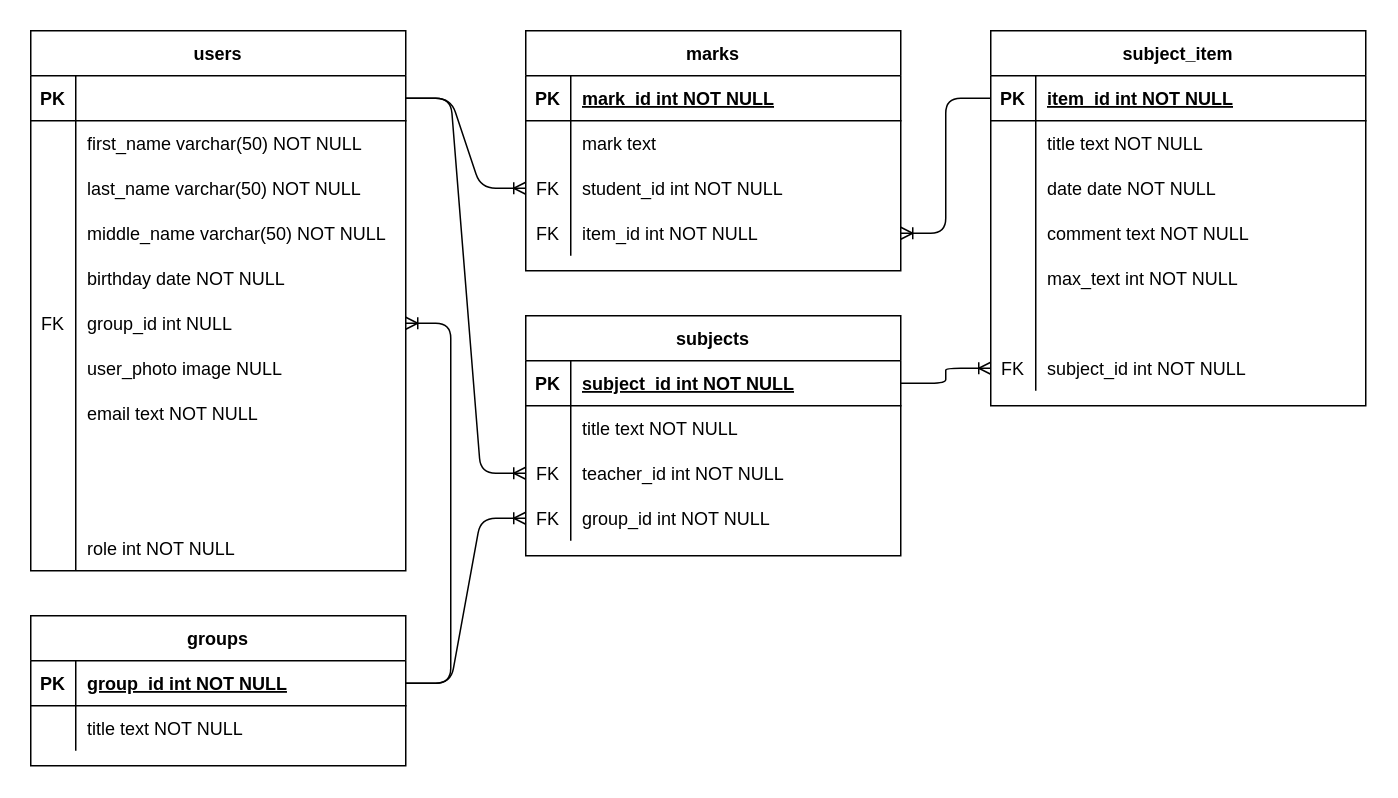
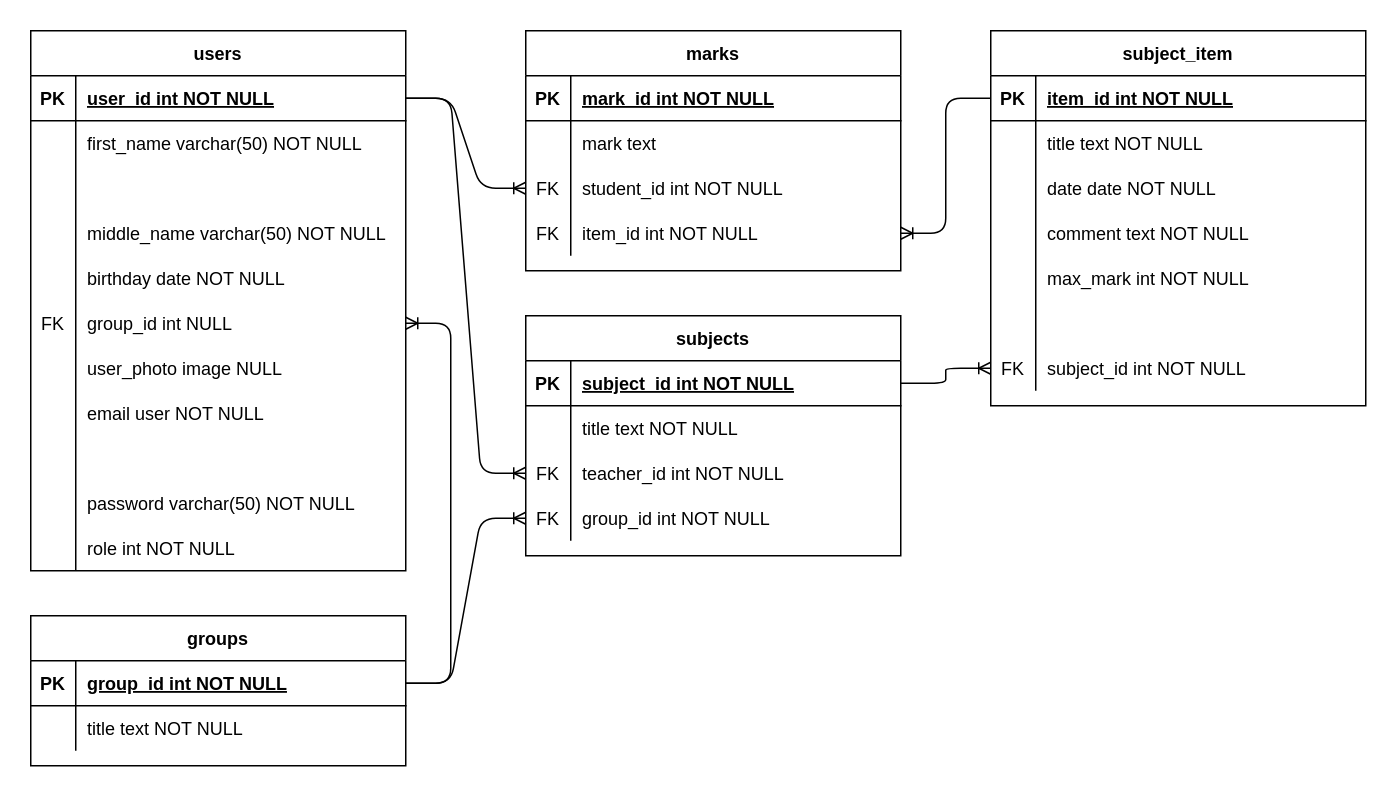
node "user_id int NOT NULL": added
node "last_name varchar(50) NOT NULL": removed
node "max_text int NOT NULL": label "max_text int NOT NULL" -> "max_mark int NOT NULL"
node "email text NOT NULL": label "email text NOT NULL" -> "email user NOT NULL"
node "password varchar(50) NOT NULL": added
